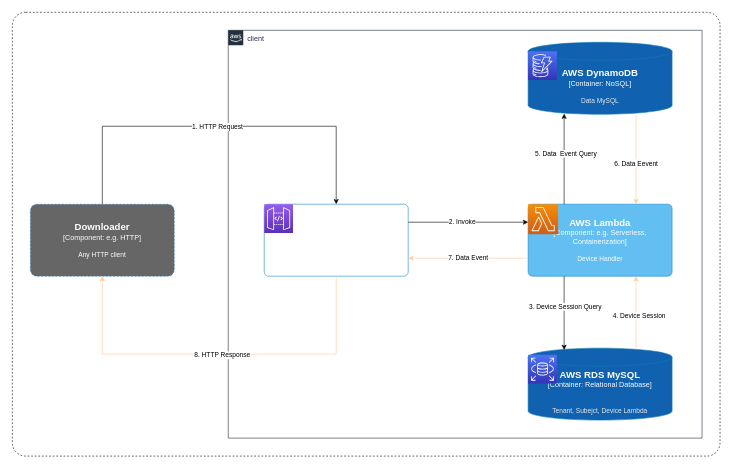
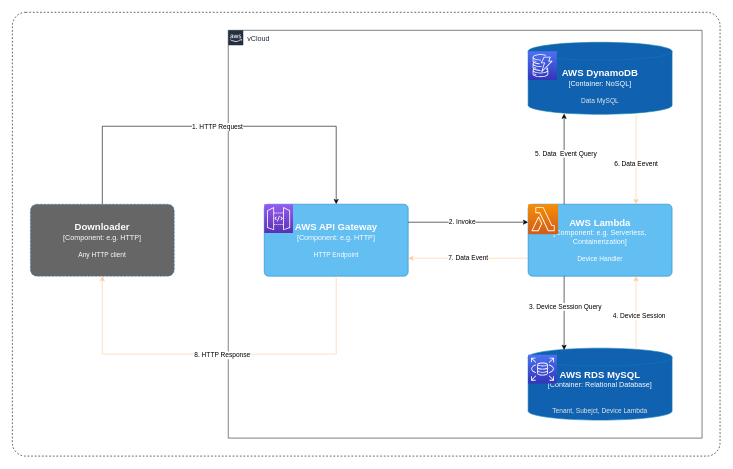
node "client": label "client" -> "vCloud"
node "AWS API Gateway [Component: e.g. HTTP] HTTP Endpoint": fillcolor #ffffff -> #63bef2
